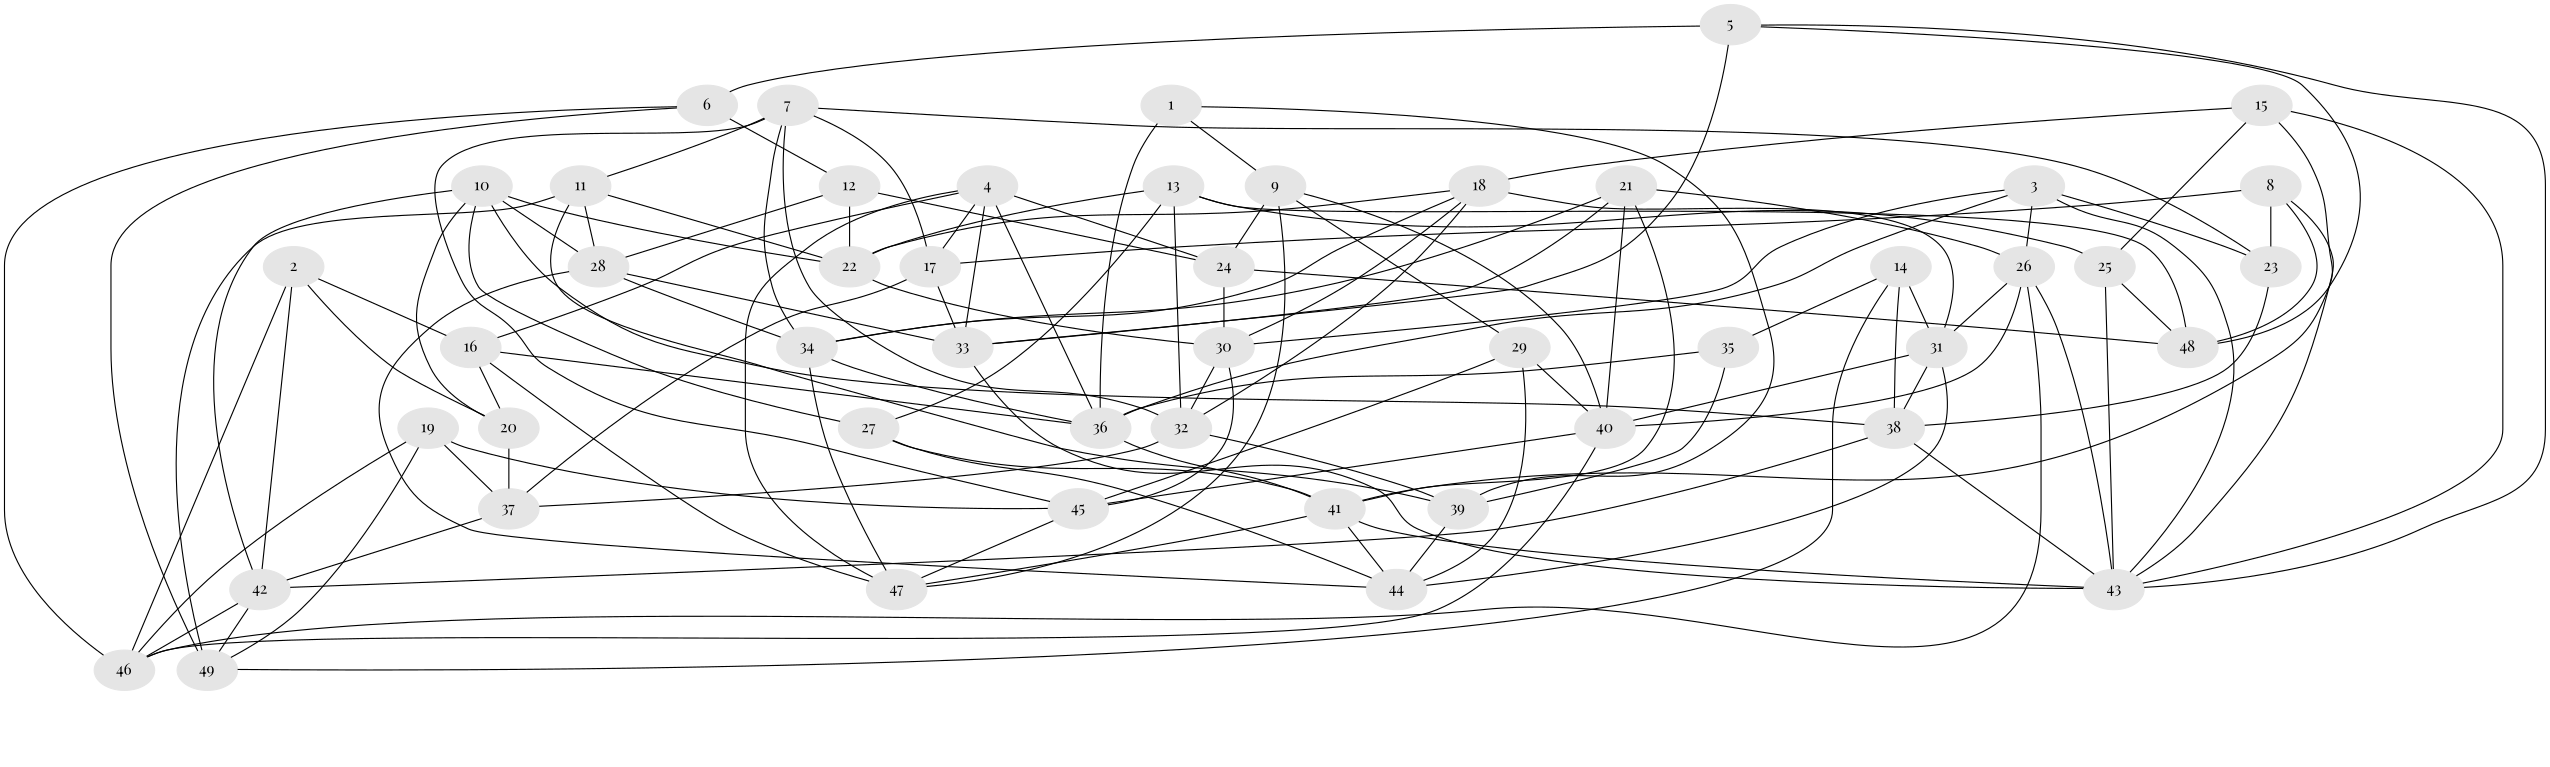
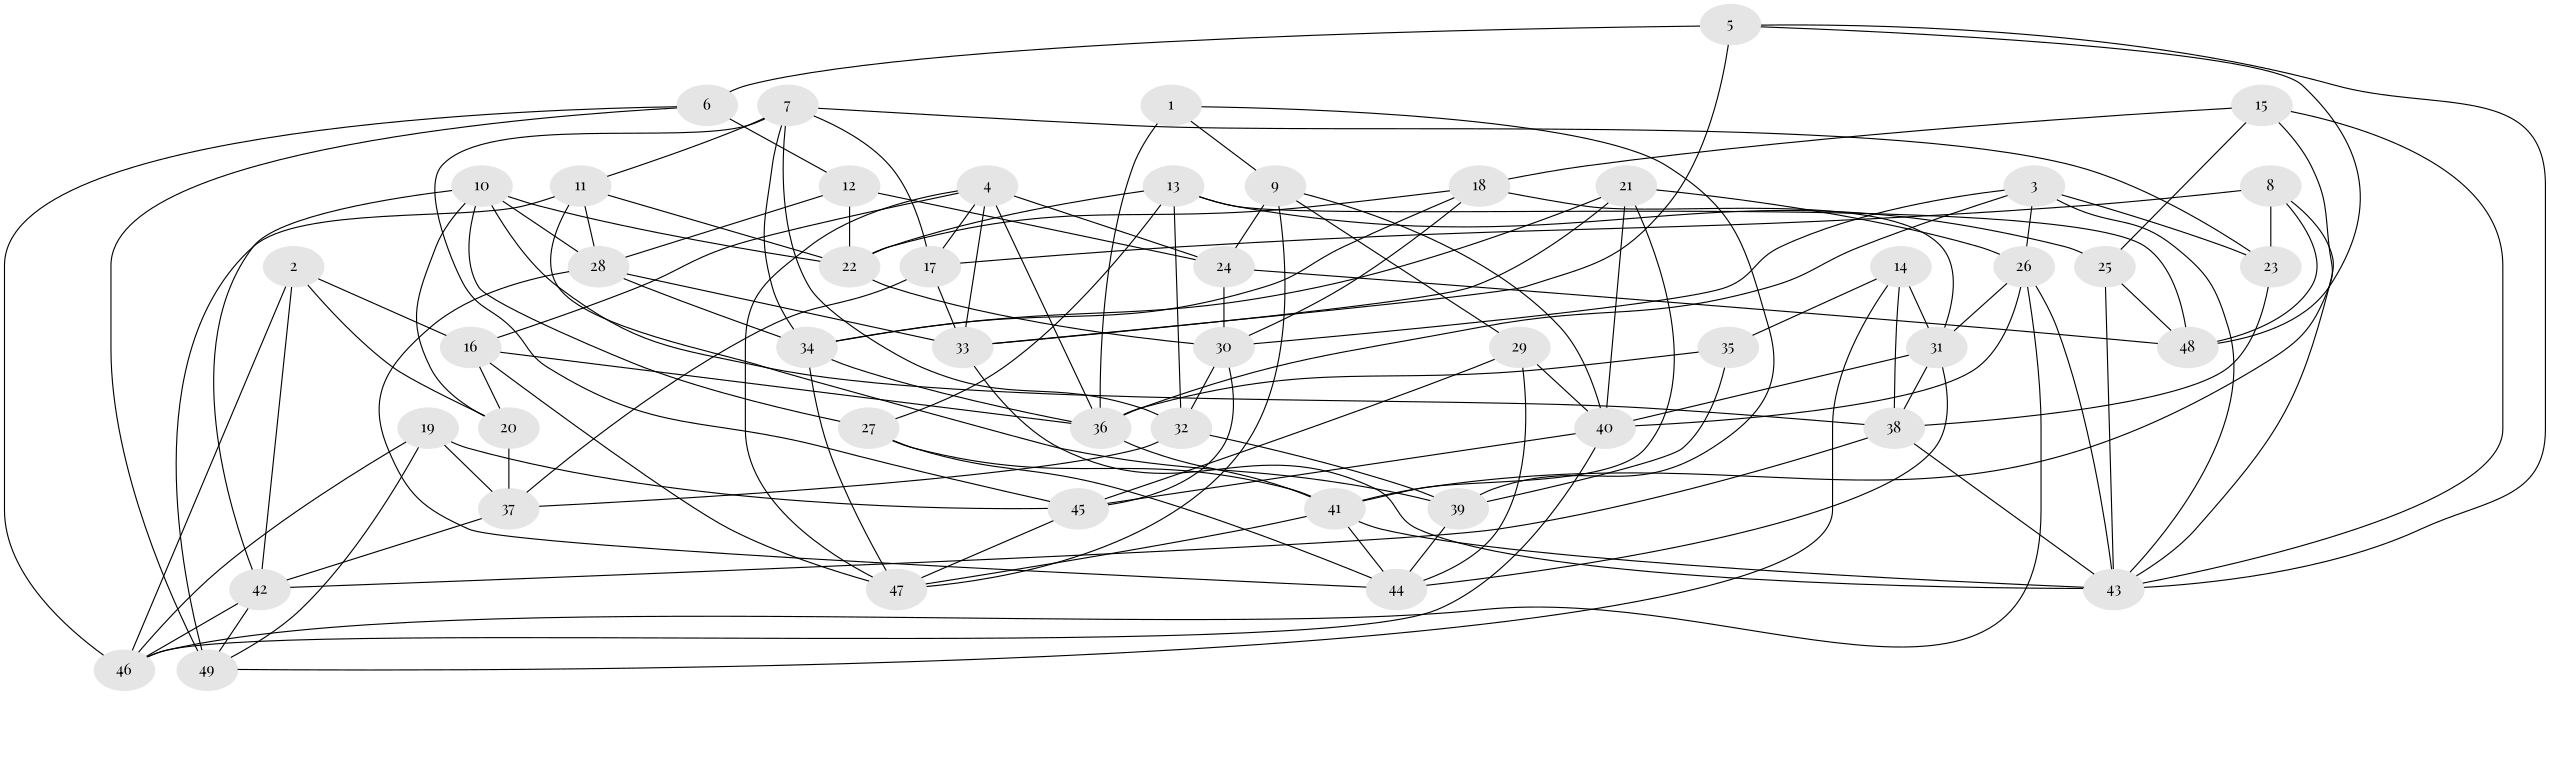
edge "18" -- "32": removed
